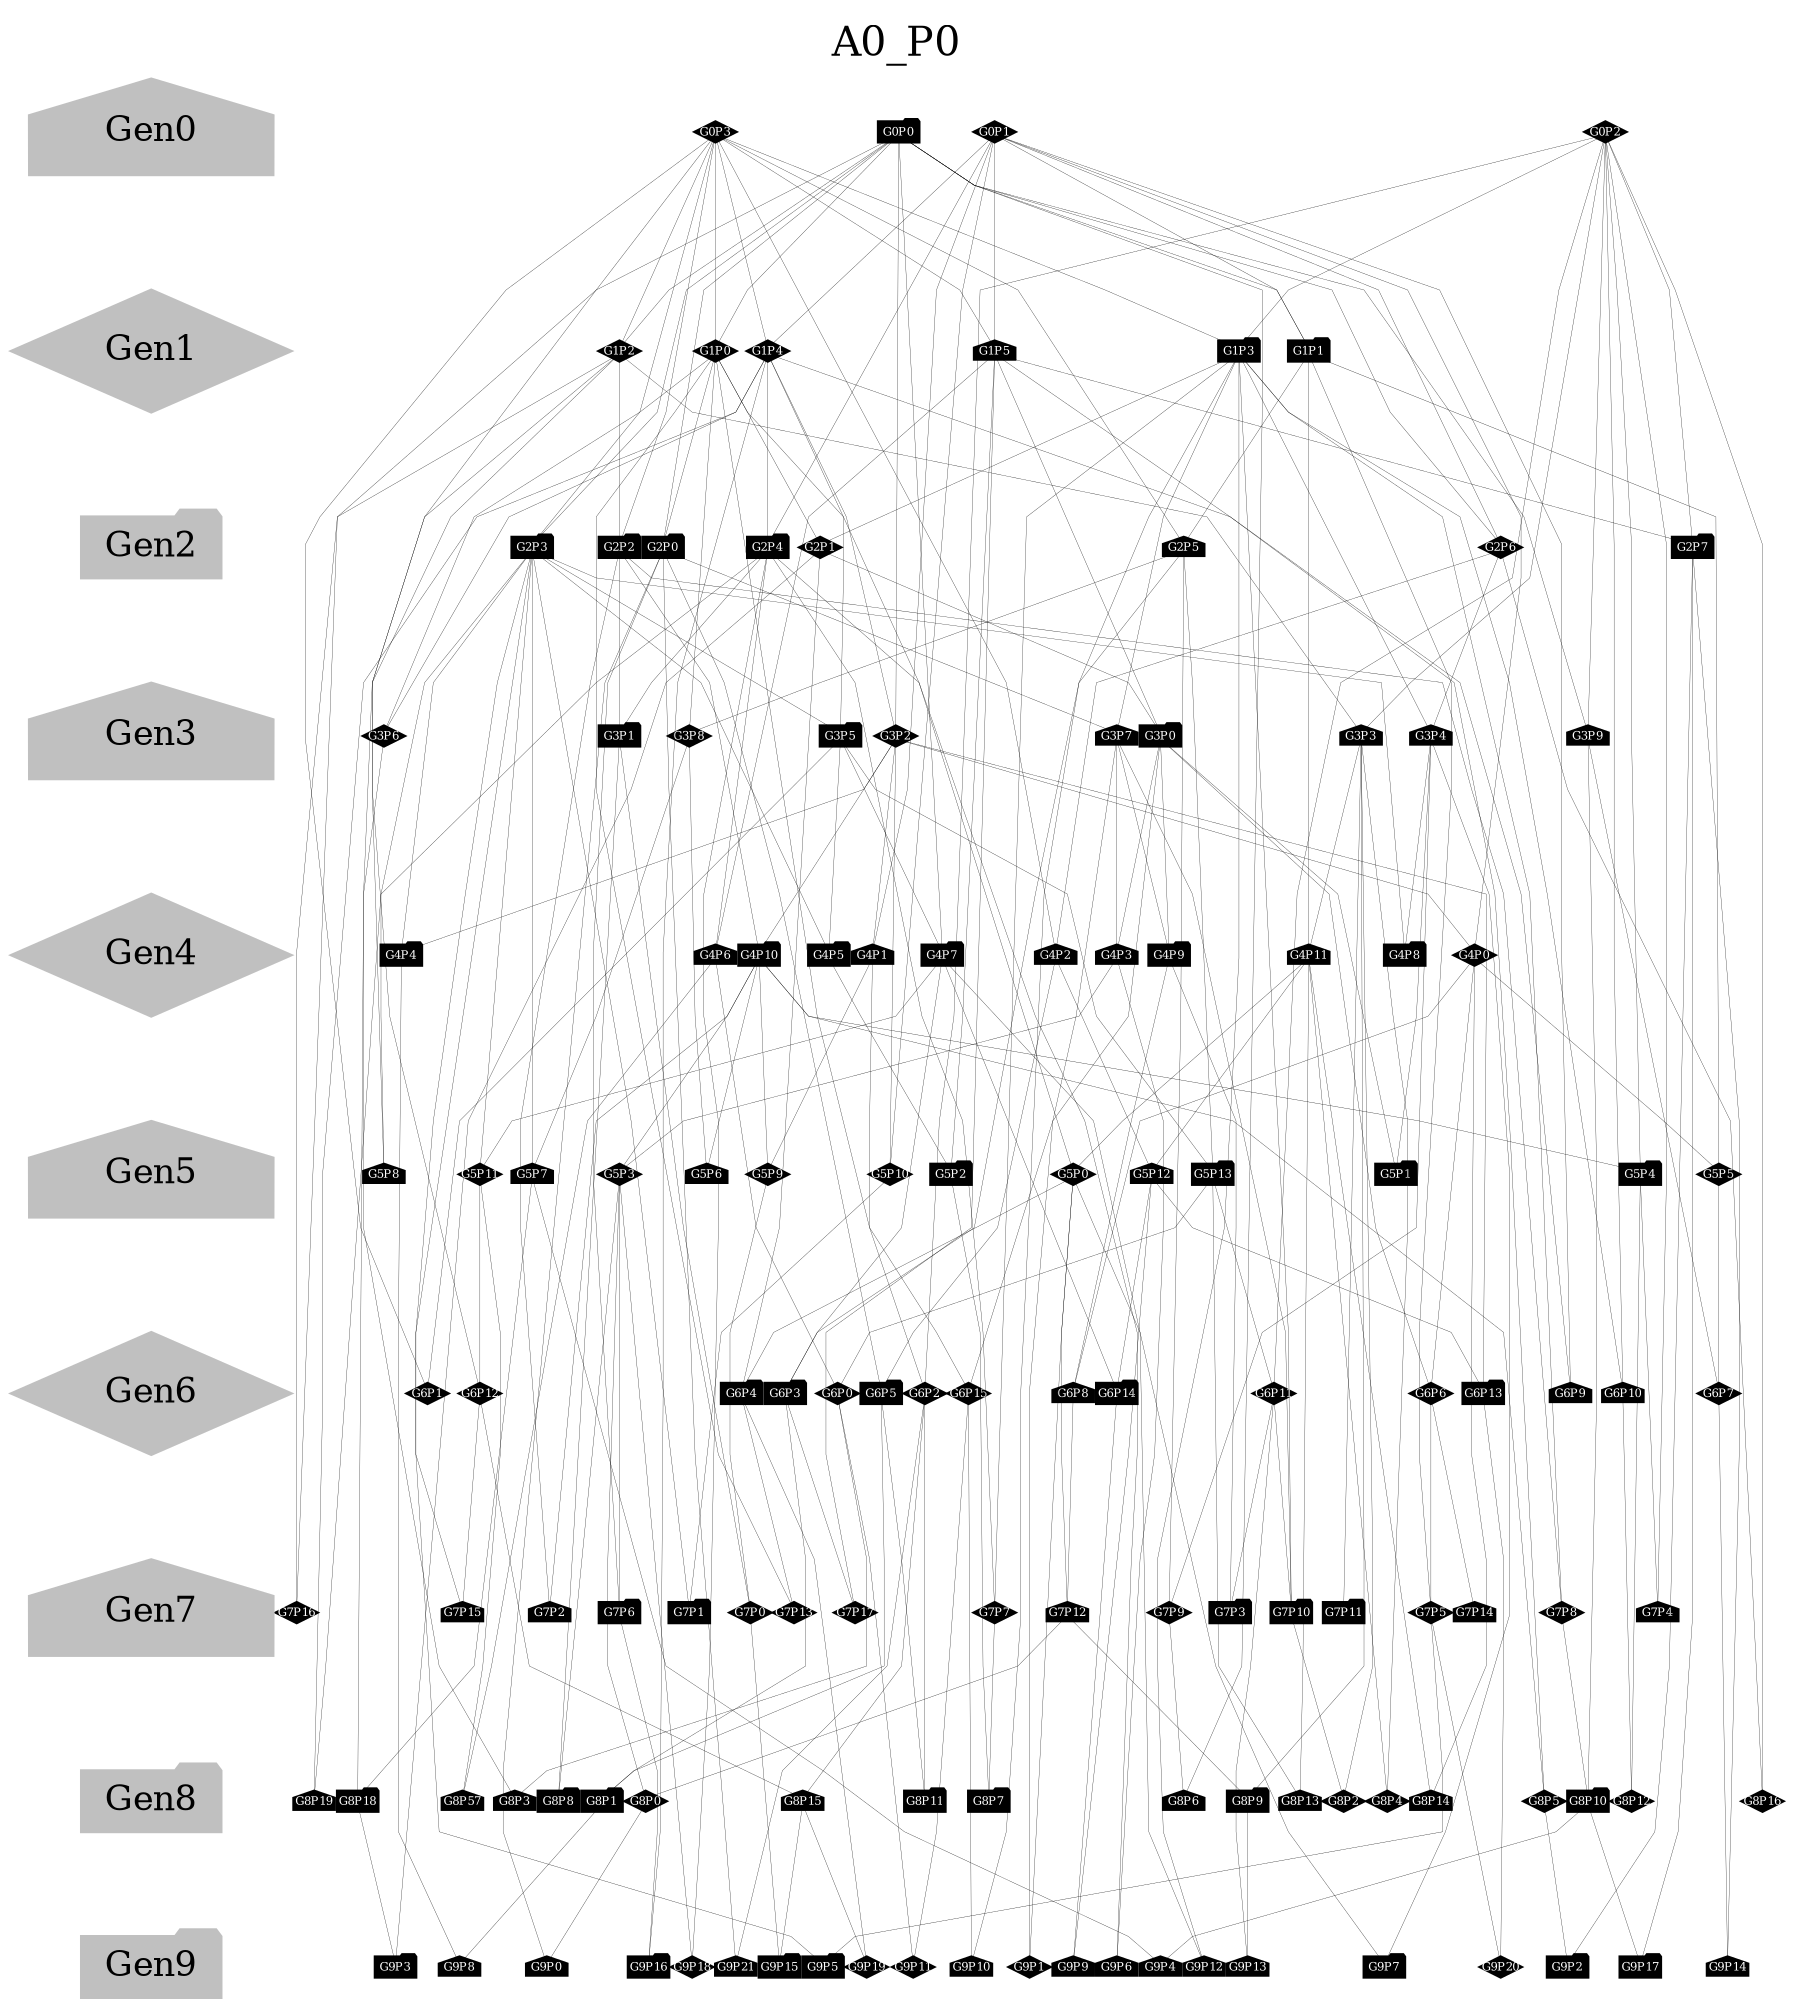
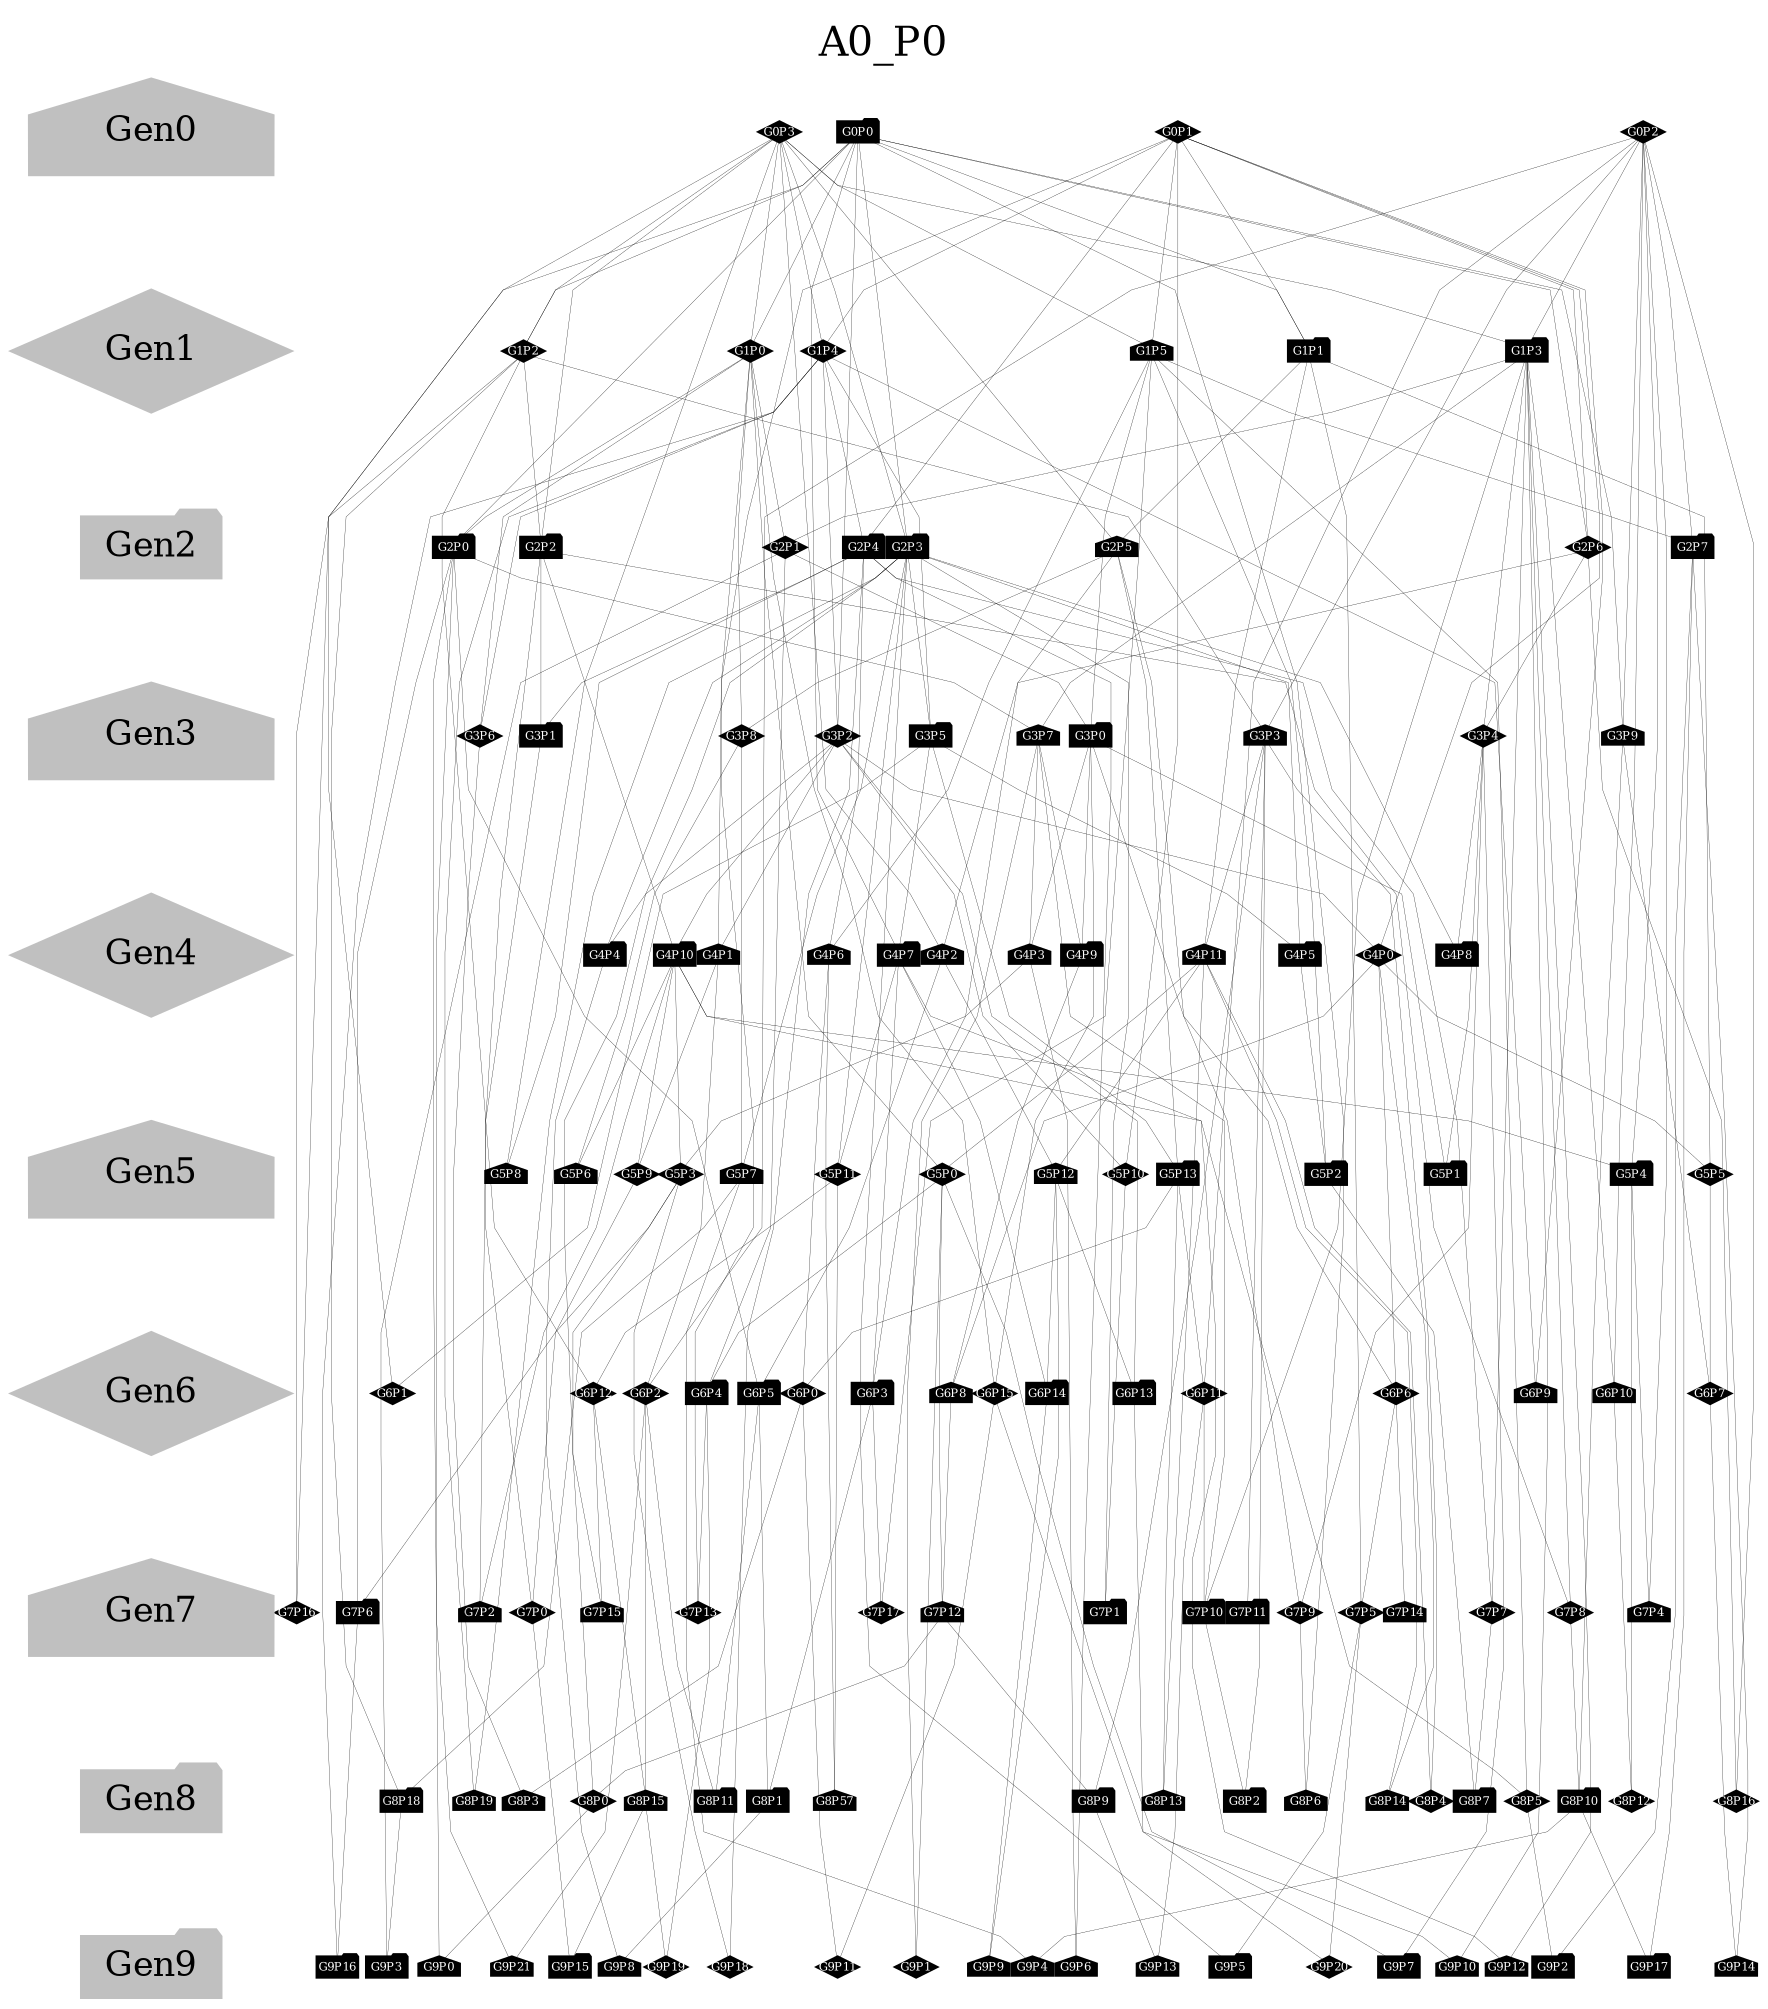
node "G3P4": shape house -> diamond
node "G7P3": removed
node "G8P8": removed
node "G8P2": shape diamond -> folder
